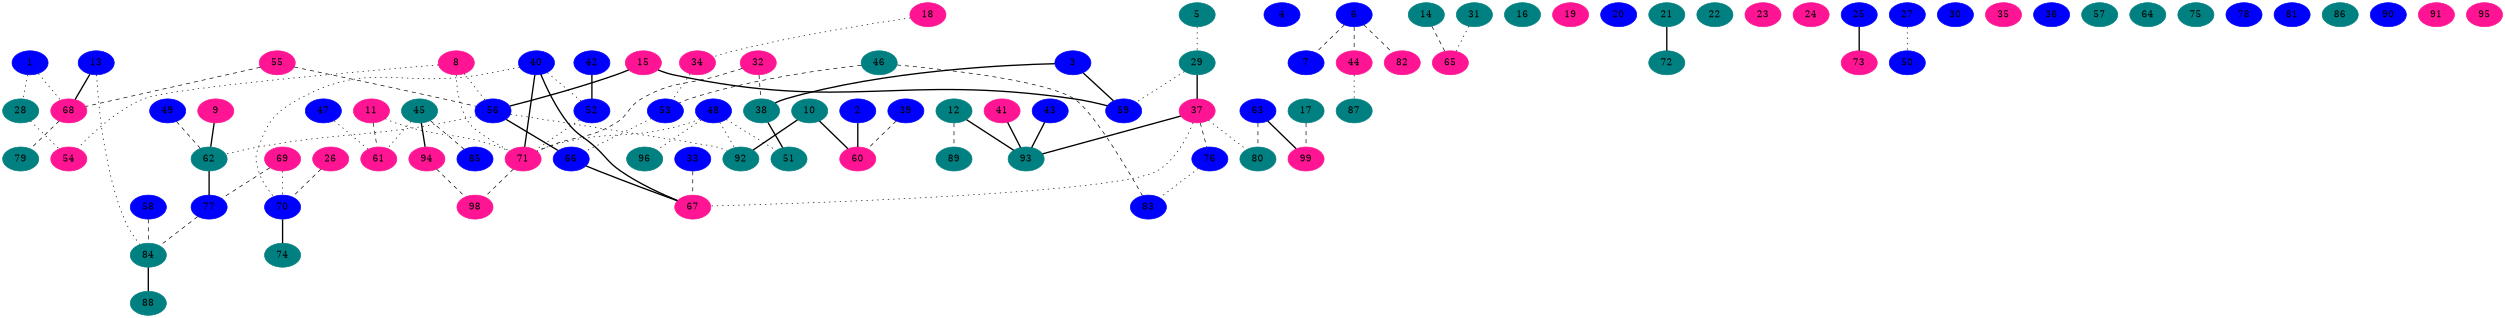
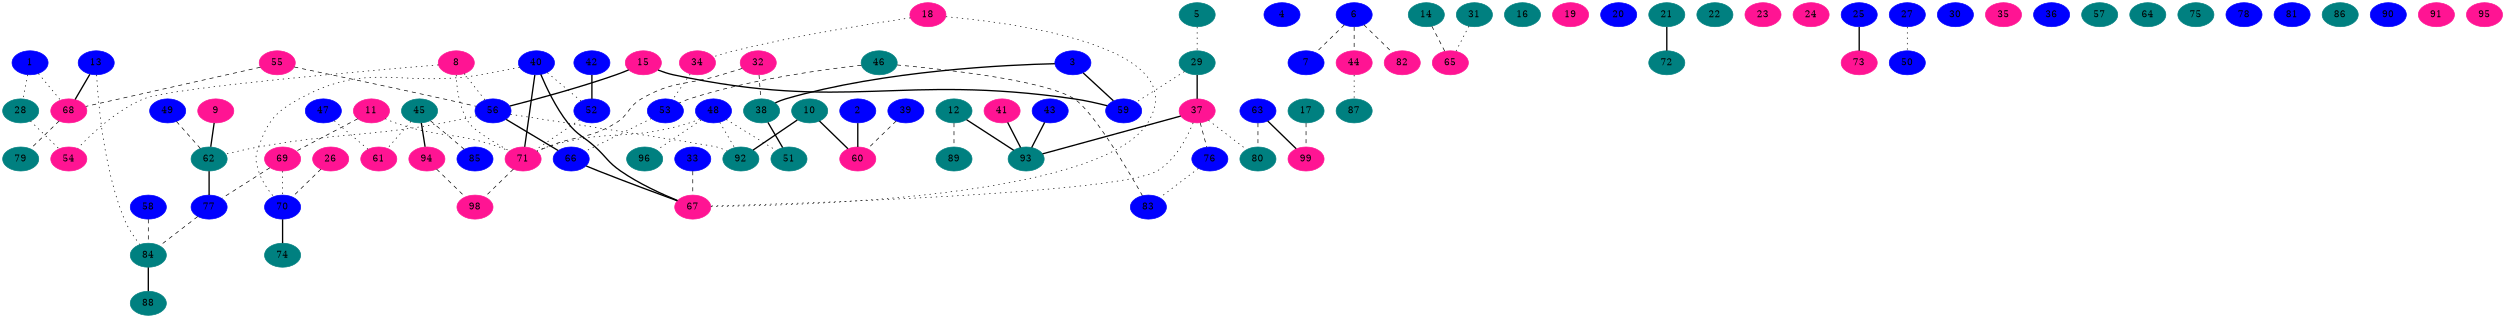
edge "11" -- "61": now "11" -- "69"
edge "18" -- "67": added
